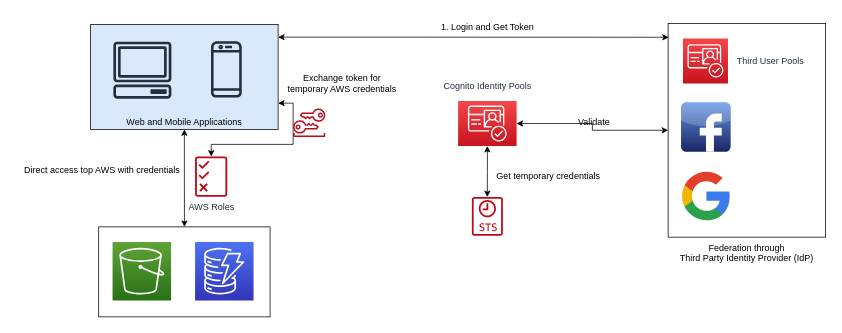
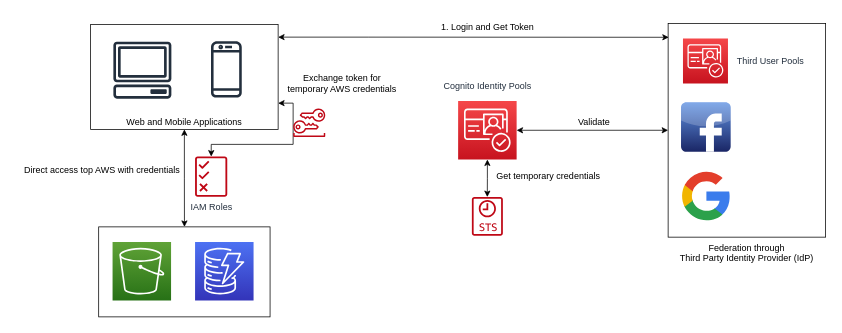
node "Web and Mobile Applications": fillcolor #dae8fc -> #ffffff
node "Cognito Identity Pools": size 59x45 -> 59x59
node "AWS Roles": label "AWS Roles" -> "IAM Roles"
